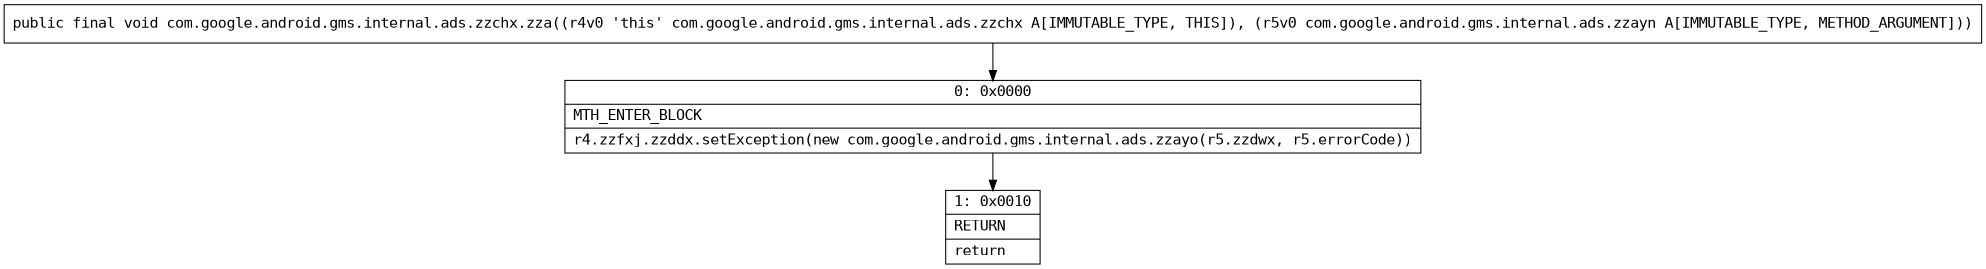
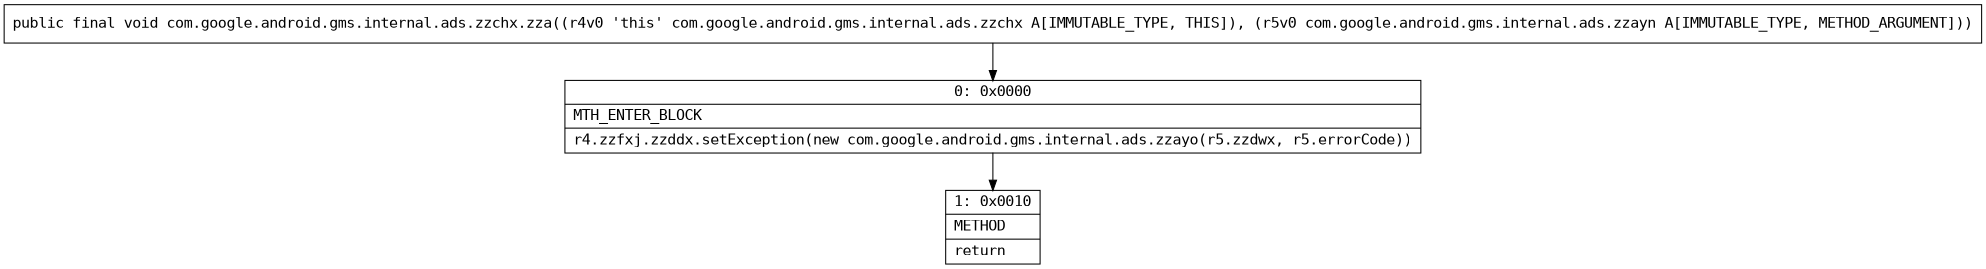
node "1: 0x0010": text "RETURN" -> "METHOD"
